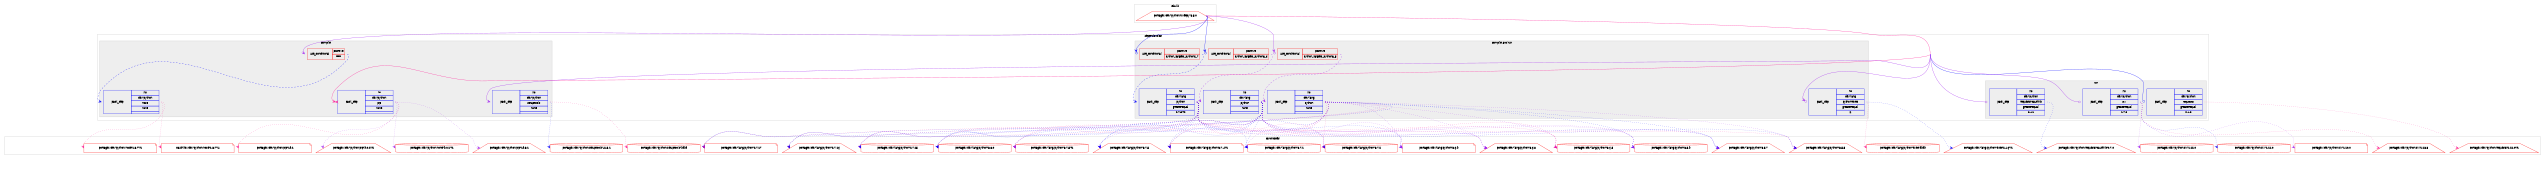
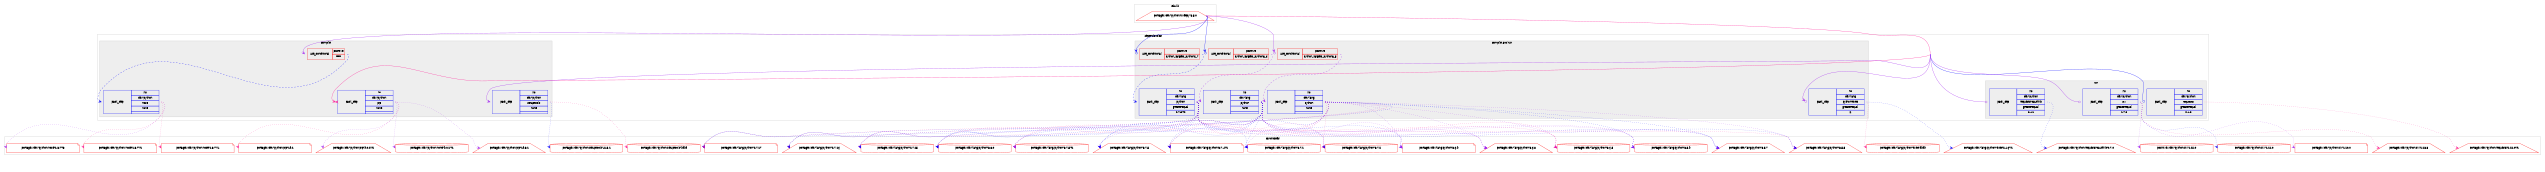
node "portage://dev-python/nose-1.3.7-r3": added
node "oauthlib://dev-python/nose-1.3.7-r4": label "oauthlib://dev-python/nose-1.3.7-r4" -> "portage://dev-python/nose-1.3.7-r4"
node "portage://dev-python/six-1.12.0": label "portage://dev-python/six-1.12.0" -> "positive://dev-python/six-1.12.0"
